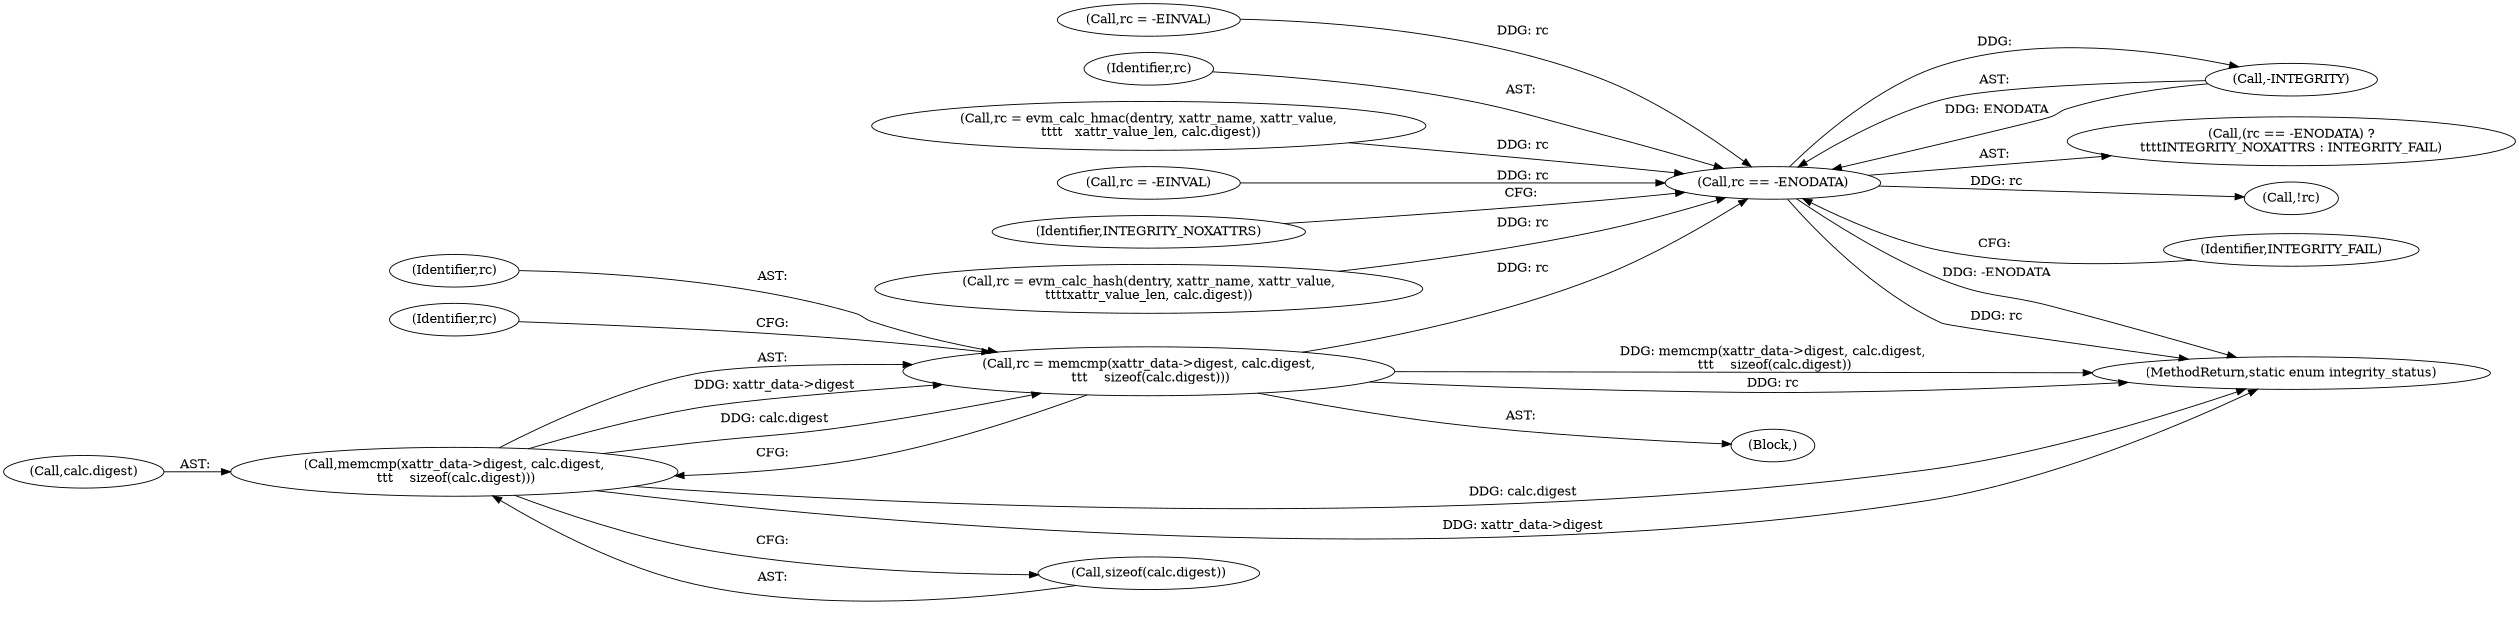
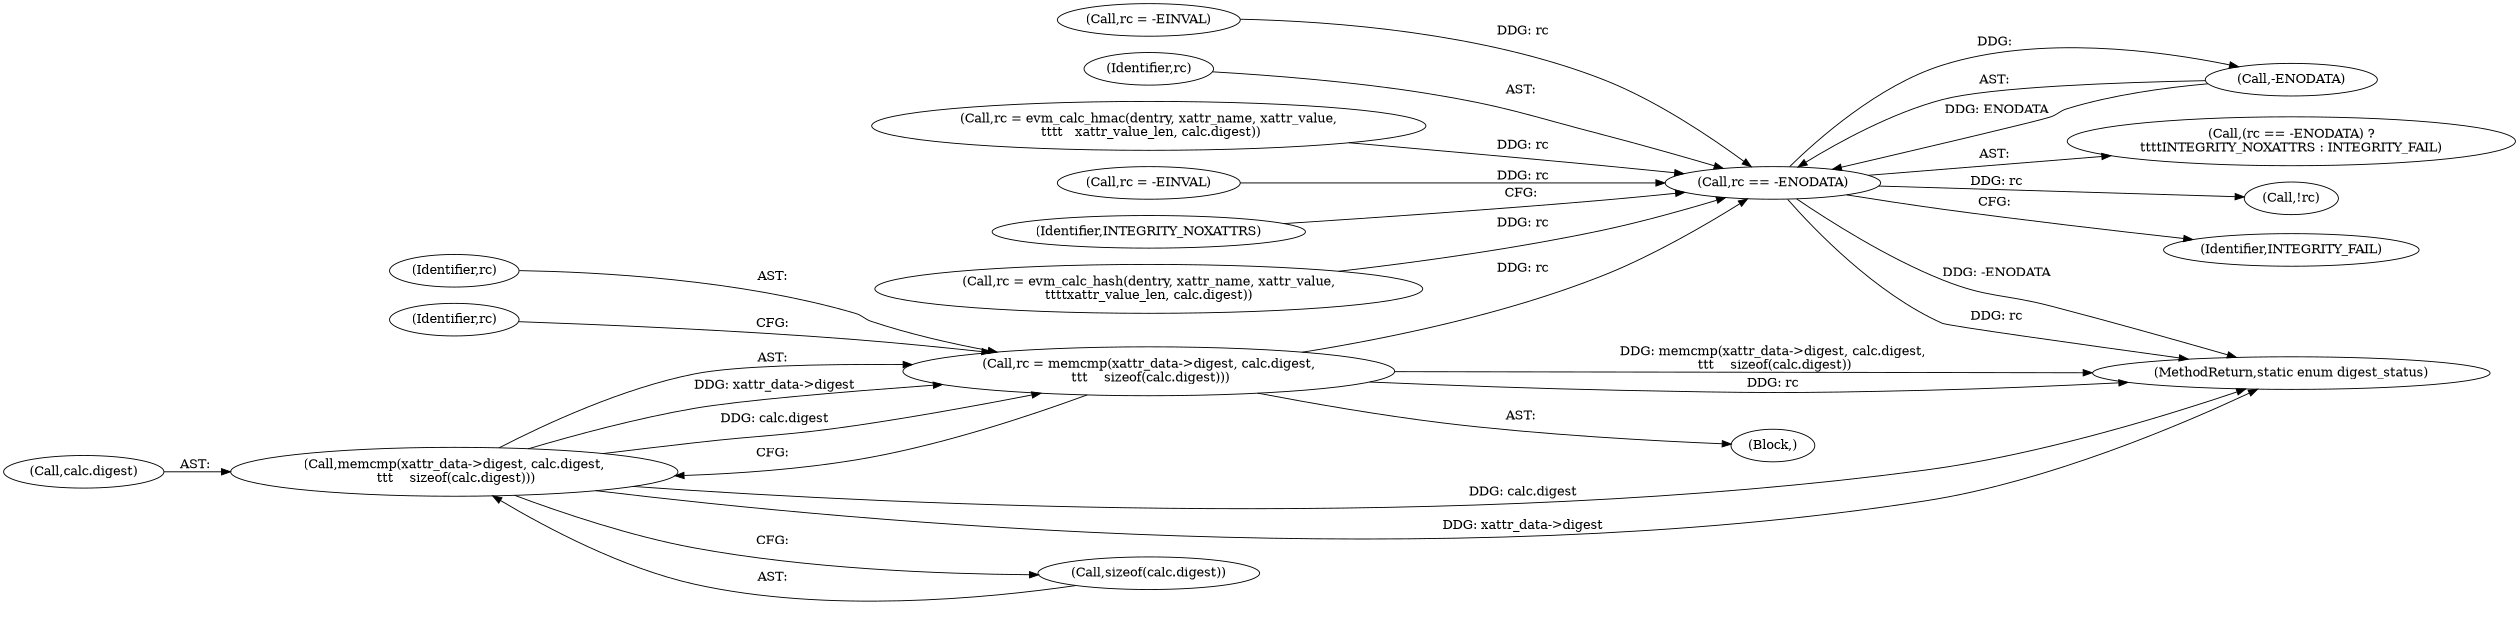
node "(Call,-INTEGRITY)": label "(Call,-INTEGRITY)" -> "(Call,-ENODATA)"
edge "(Identifier,INTEGRITY_FAIL)" -> "(Call,rc == -ENODATA)": reversed
node "(MethodReturn,static enum integrity_status)": label "(MethodReturn,static enum integrity_status)" -> "(MethodReturn,static enum digest_status)"
